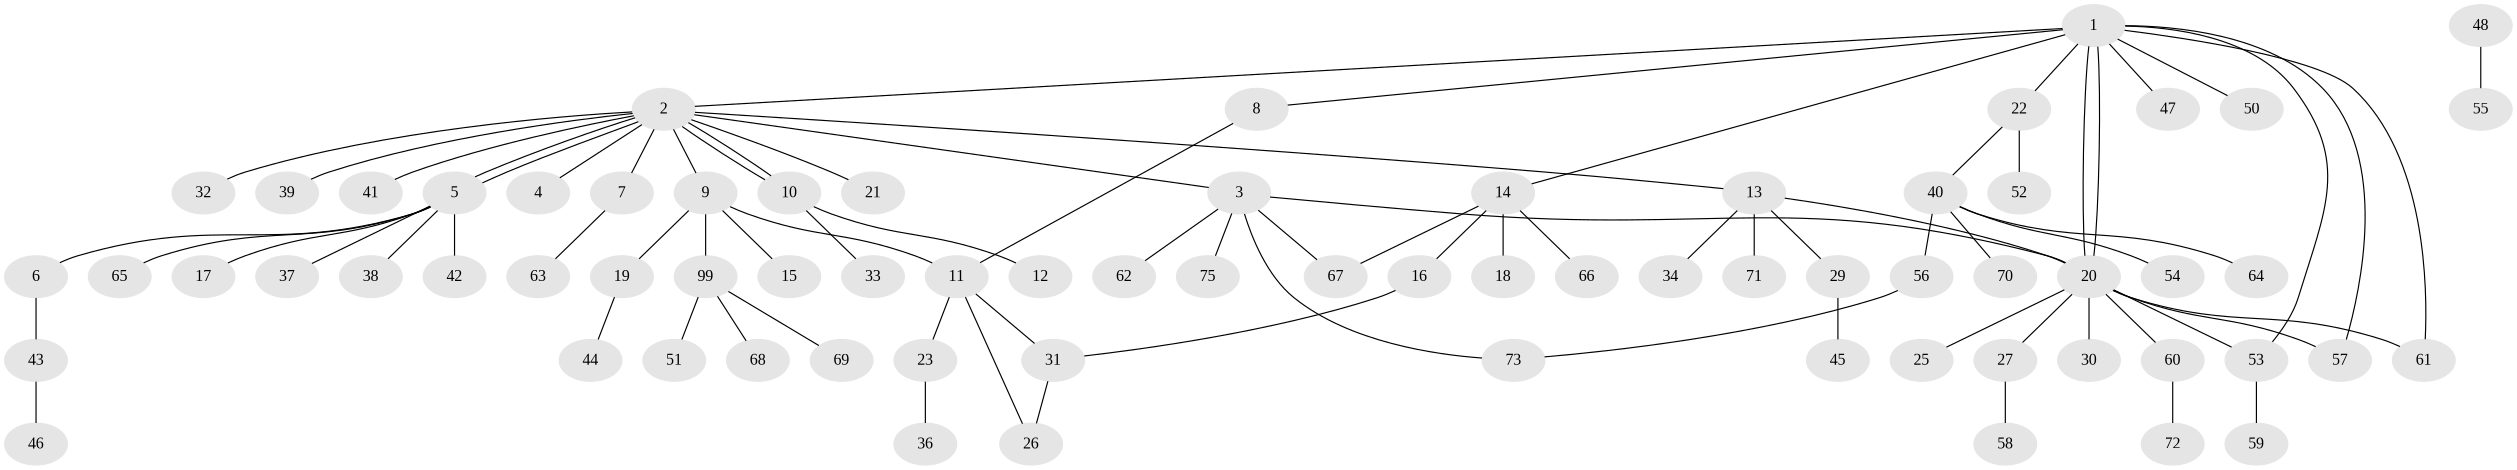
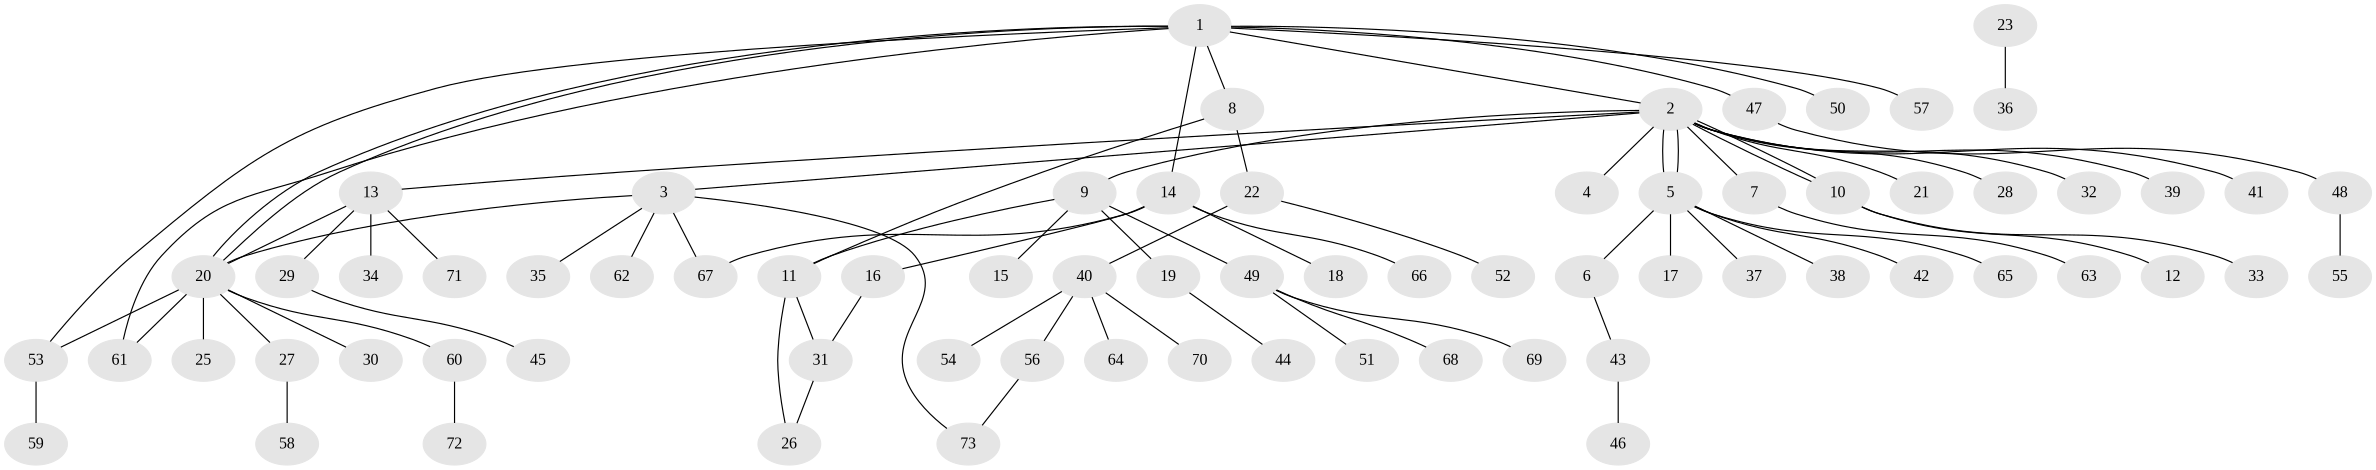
edge "1" -- "22": now "8" -- "22"
edge "47" -- "48": added
node "28": added
node "99": label "99" -> "49"
node "75": label "75" -> "35"
edge "11" -- "23": removed
edge "20" -- "57": removed
